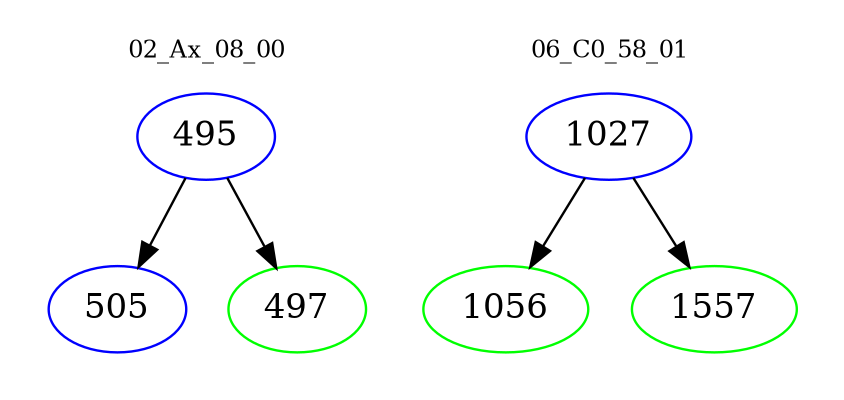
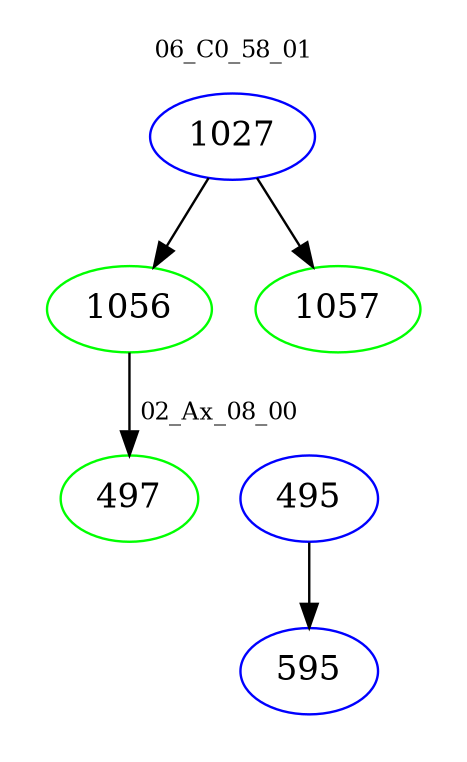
edge "495" -> "497": now "1056" -> "497"
node "505": label "505" -> "595"
node "1557": label "1557" -> "1057"
